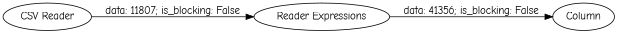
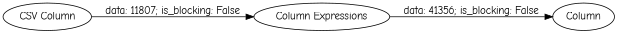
node "CSV Reader": label "CSV Reader" -> "CSV Column"
node "Reader Expressions": label "Reader Expressions" -> "Column Expressions"
